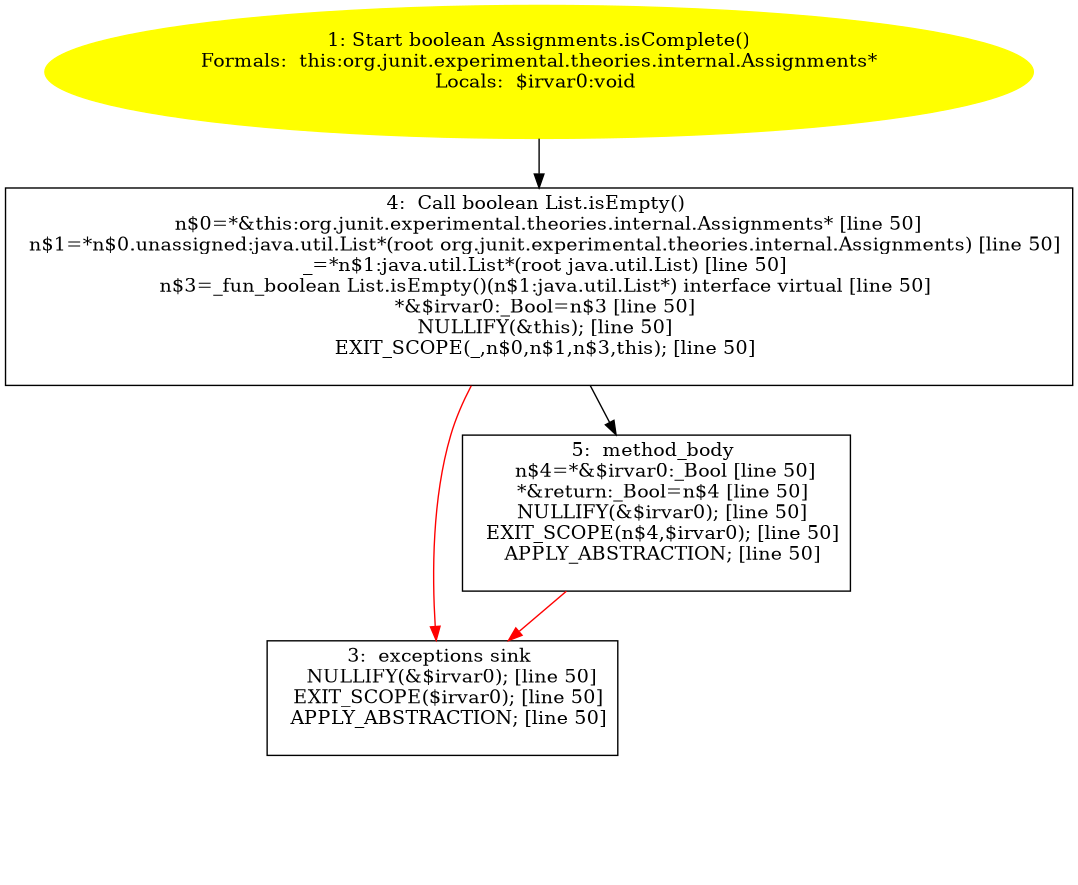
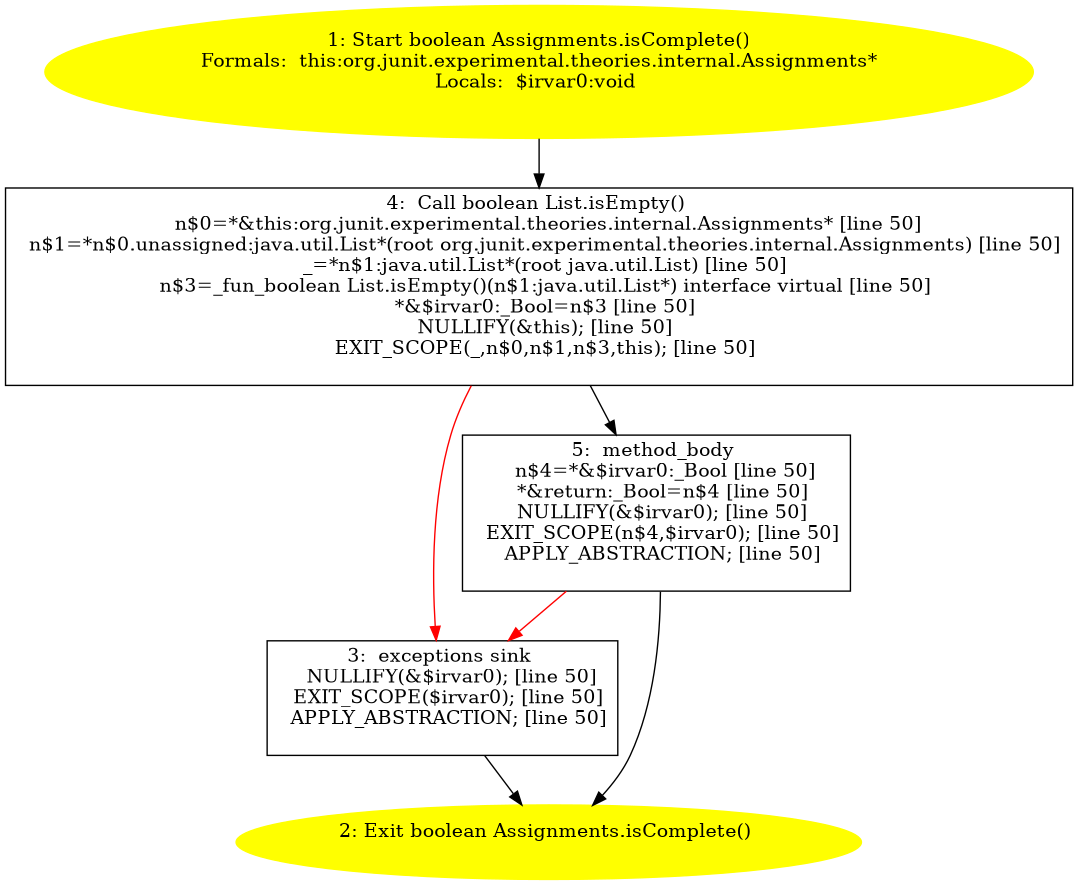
node "2: Exit boolean Assignments.isComplete()": added
